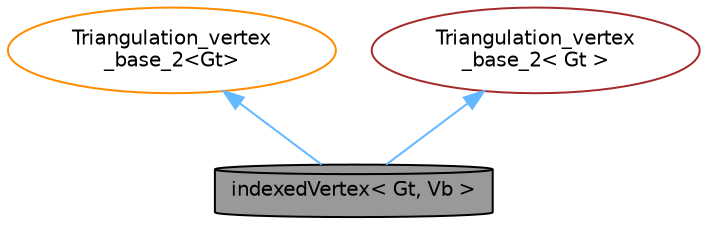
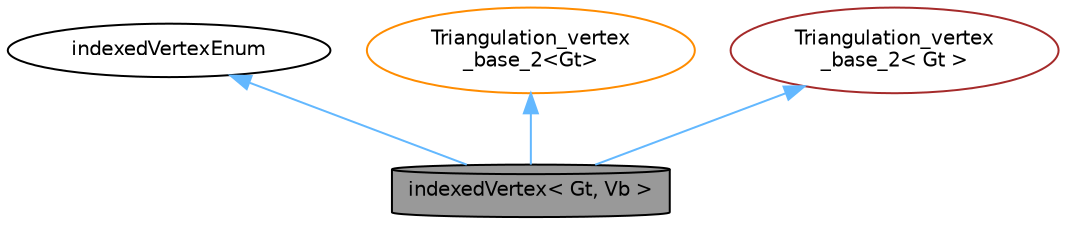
node "indexedVertexEnum": added
